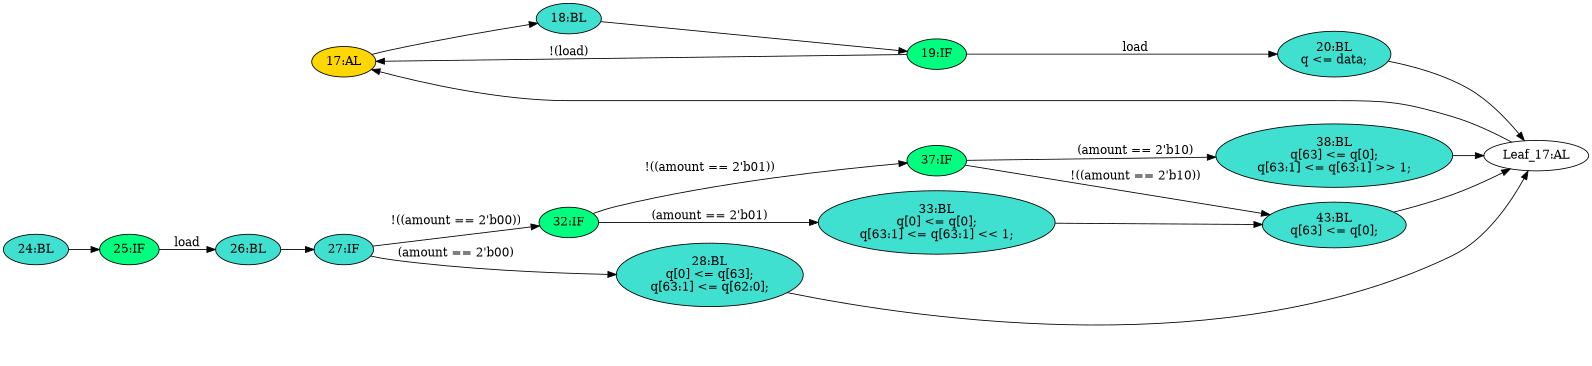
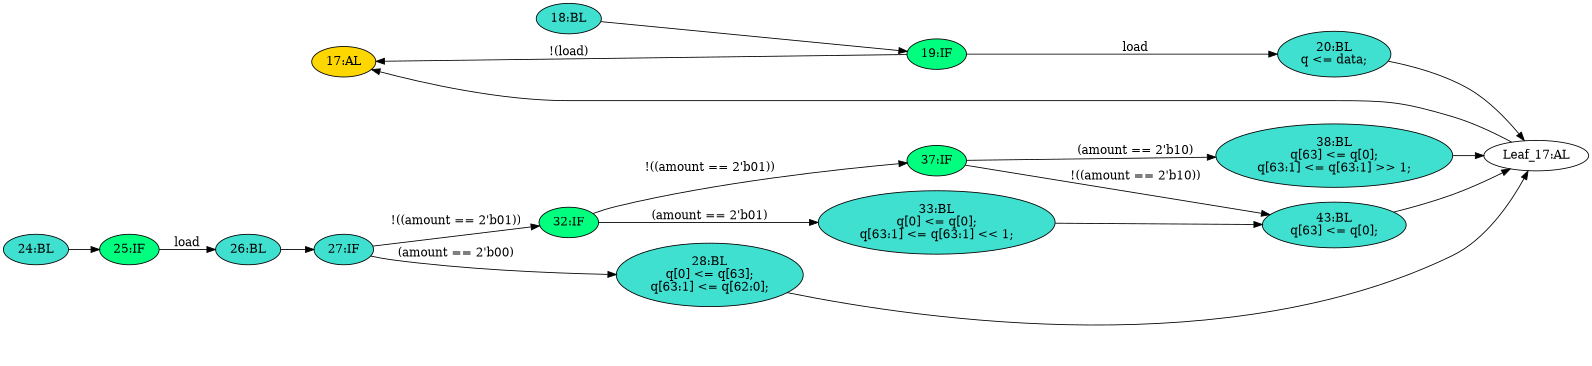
edge "17:AL" -> "18:BL": removed
edge "27:IF" -> "32:IF": label "!((amount == 2'b00))" -> "!((amount == 2'b01))"
